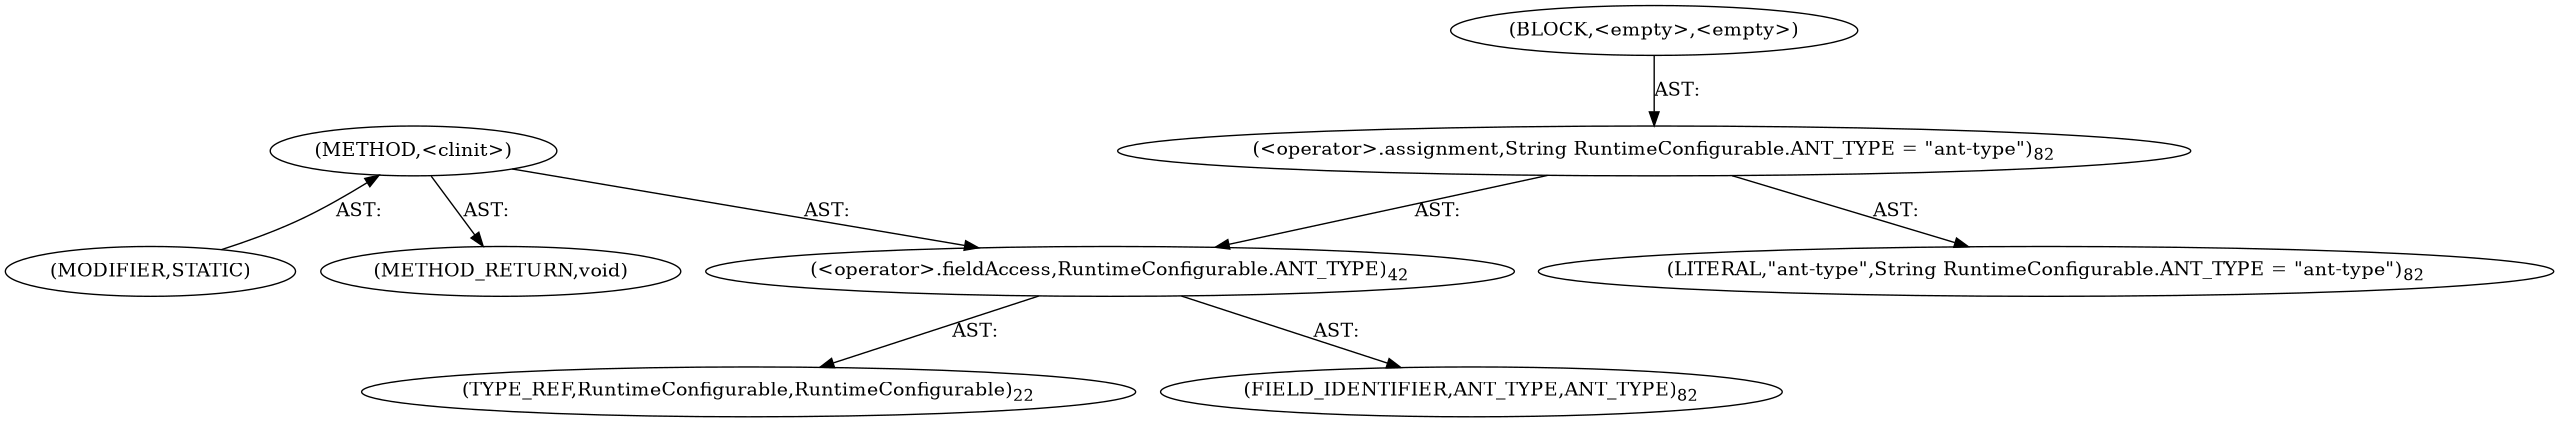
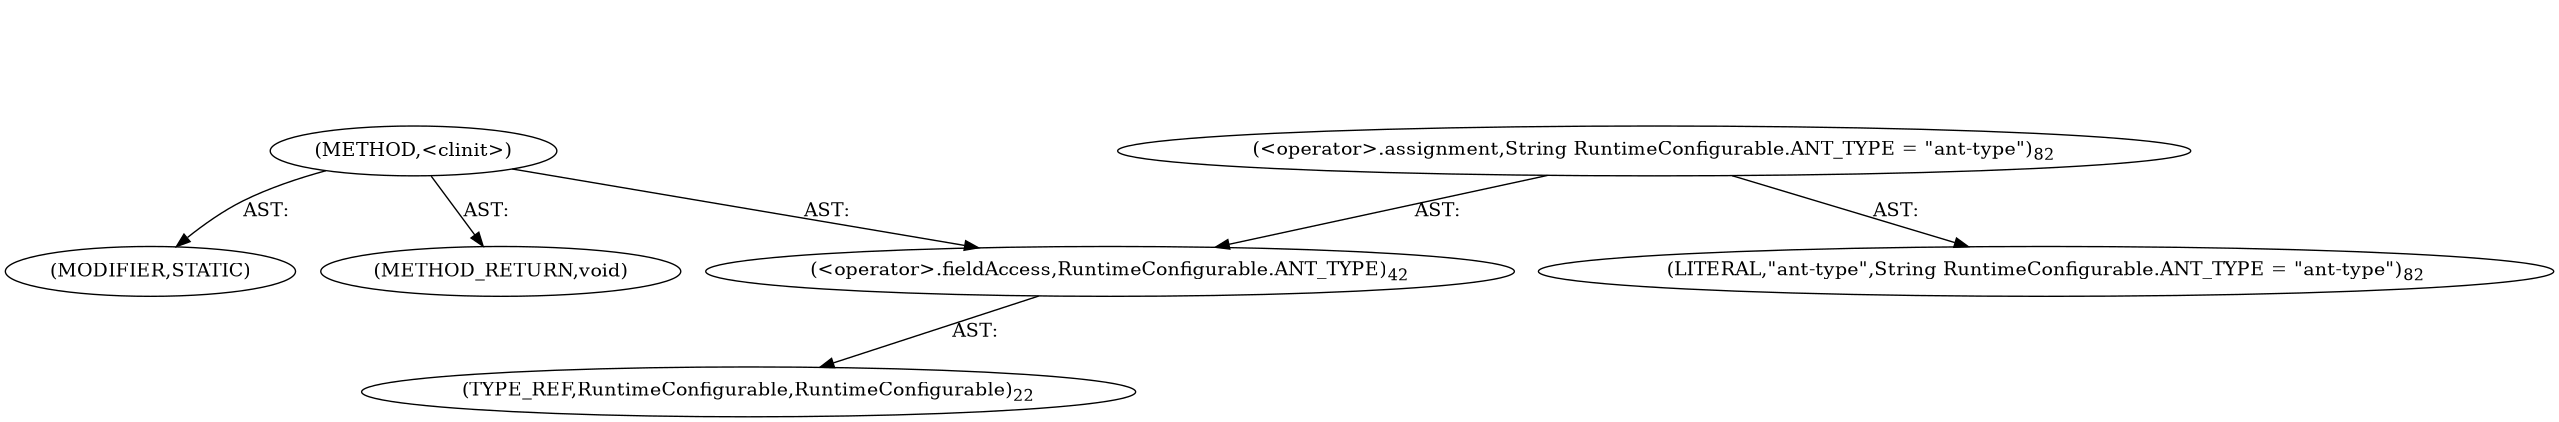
node "(BLOCK,<empty>,<empty>)": removed
edge "(MODIFIER,STATIC)" -> "(METHOD,<clinit>)": reversed
node "(FIELD_IDENTIFIER,ANT_TYPE,ANT_TYPE)": removed
